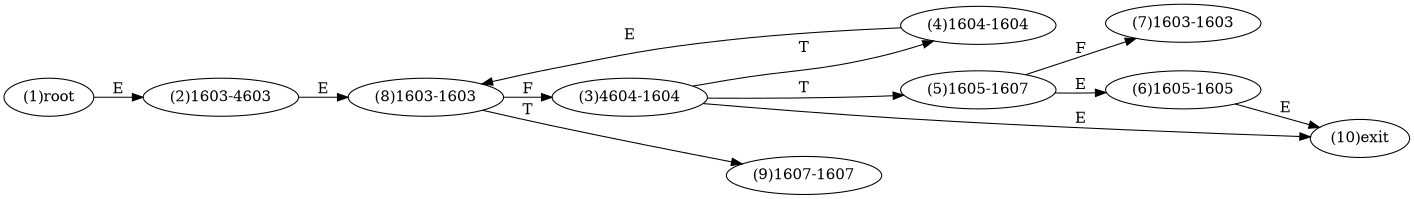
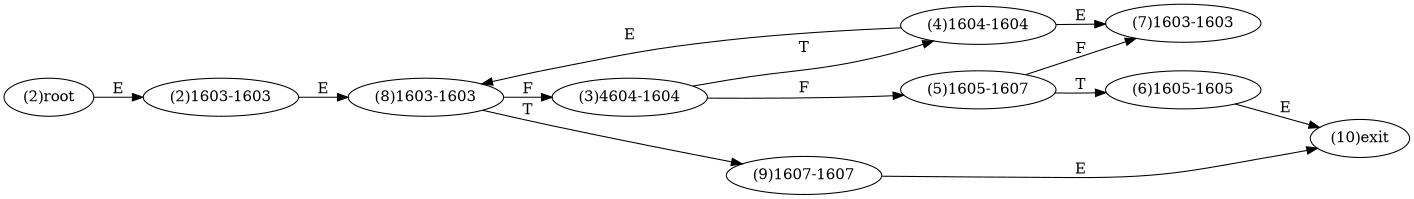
edge "(4)1604-1604" -> "(7)1603-1603": added, label "E"
edge "(5)1605-1607" -> "(6)1605-1605": label "E" -> "T"
edge "(3)4604-1604" -> "(5)1605-1607": label "T" -> "F"
node "(1)root": label "(1)root" -> "(2)root"
node "(2)1603-4603": label "(2)1603-4603" -> "(2)1603-1603"
edge "(3)4604-1604" -> "(10)exit": now "(9)1607-1607" -> "(10)exit"
